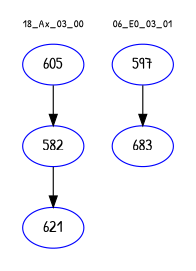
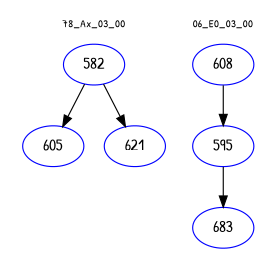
cluster "18_Ax_03_00": label "18_Ax_03_00" -> "78_Ax_03_00"
cluster "06_E0_03_01": label "06_E0_03_01" -> "06_E0_03_00"
node "597": label "597" -> "595"
node "608": added
edge "605" -> "582": reversed
